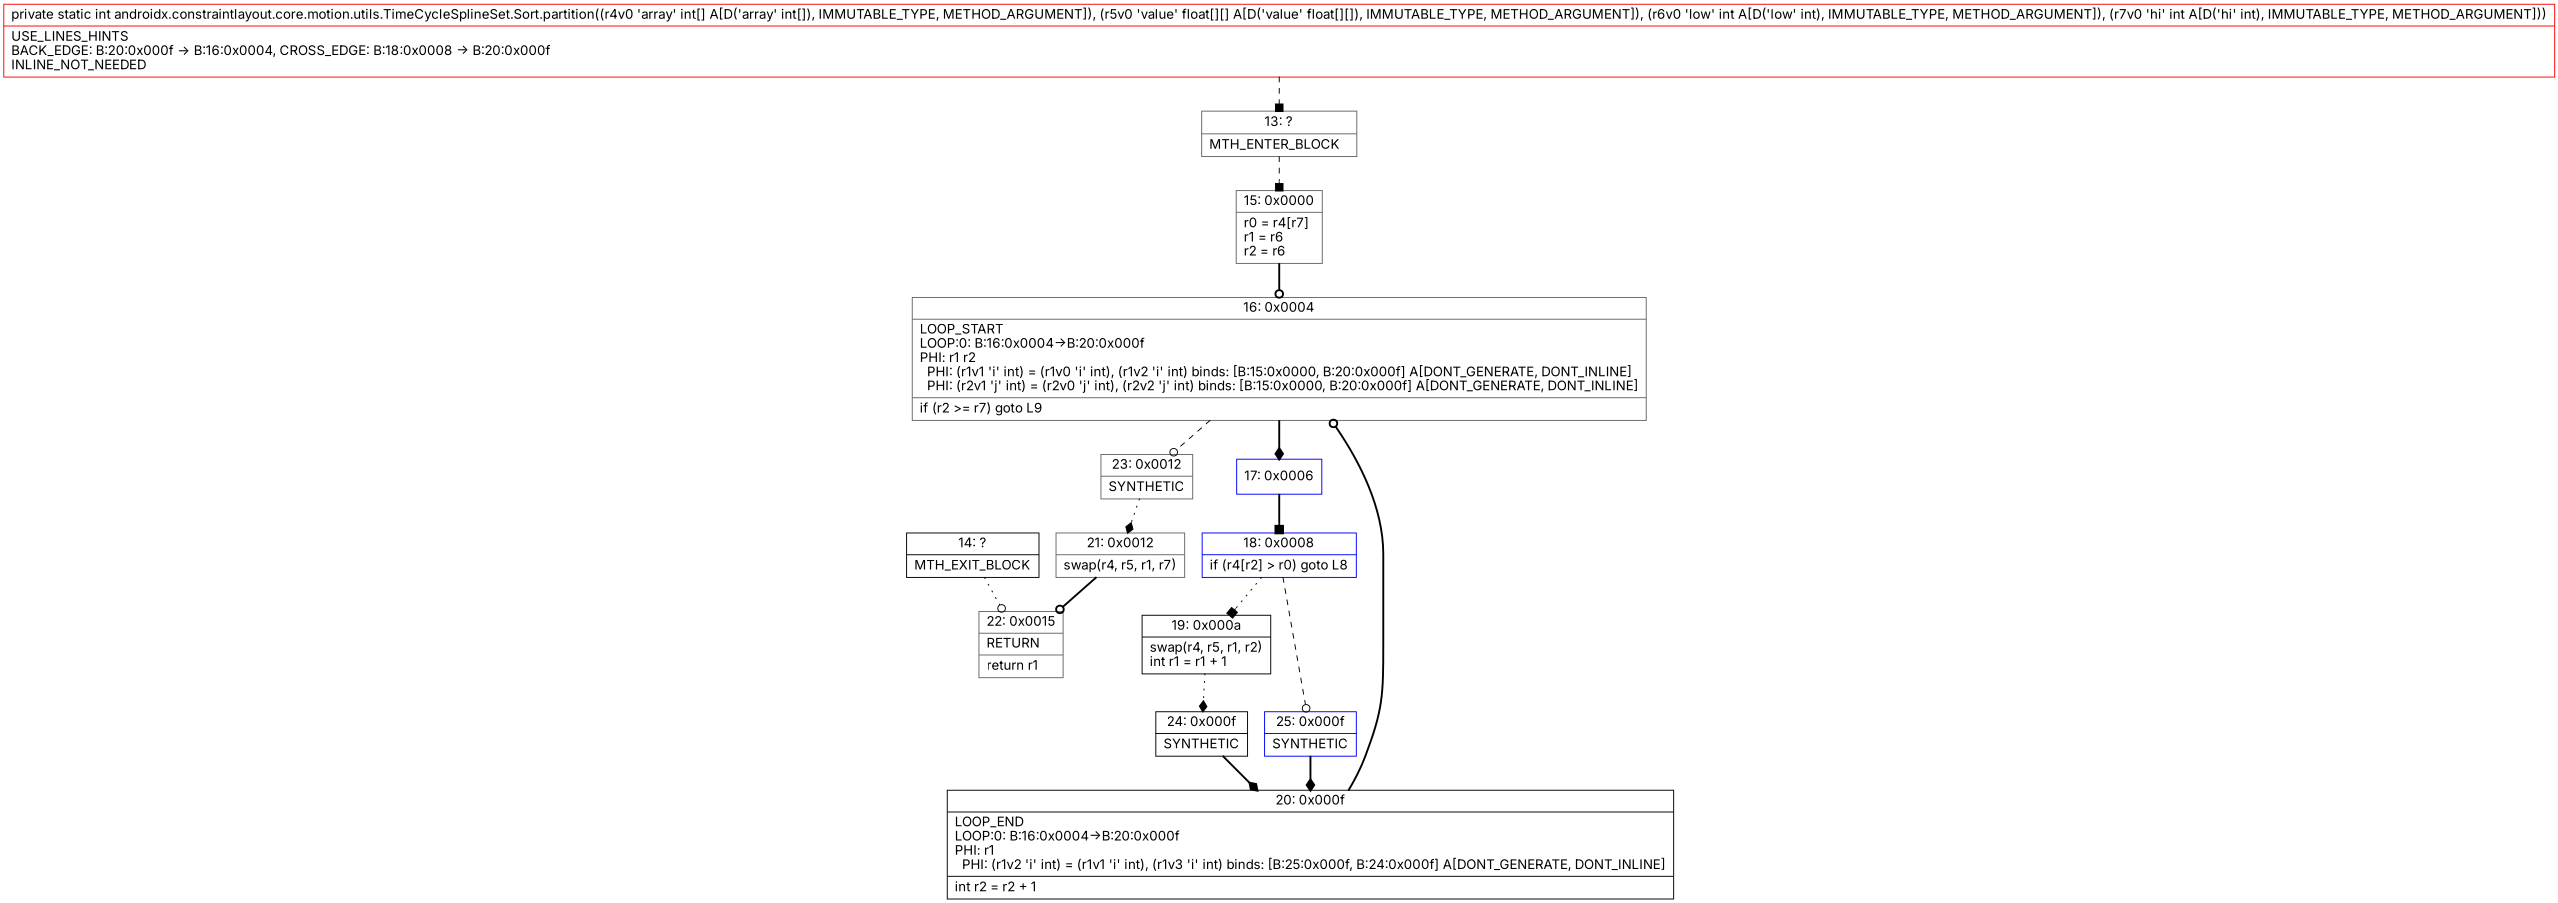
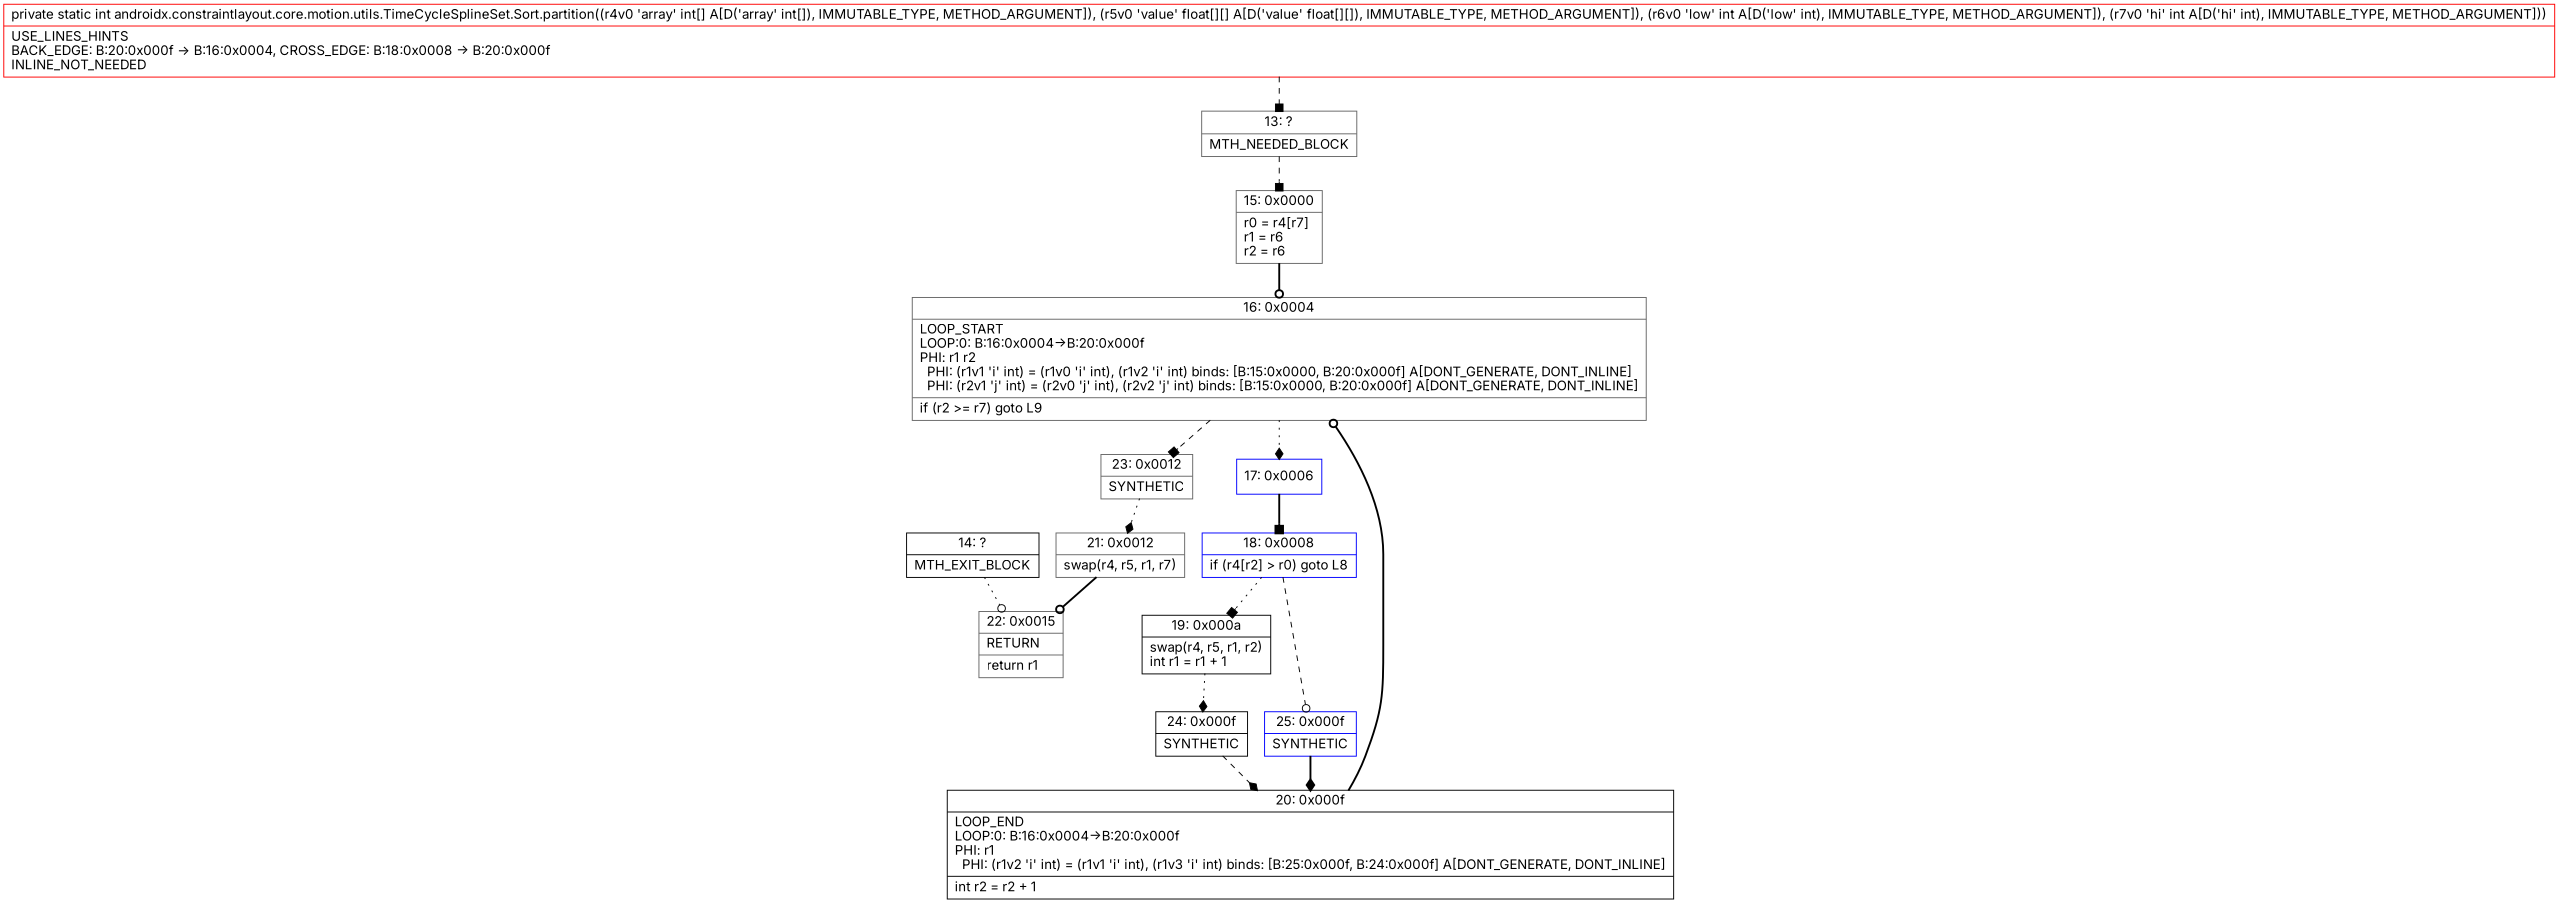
node "13: ?": text "MTH_ENTER_BLOCK" -> "MTH_NEEDED_BLOCK"
edge "16: 0x0004" -> "23: 0x0012": arrowhead odot -> box
edge "16: 0x0004" -> "17: 0x0006": style bold -> dotted
edge "24: 0x000f" -> "20: 0x000f": style bold -> dashed
